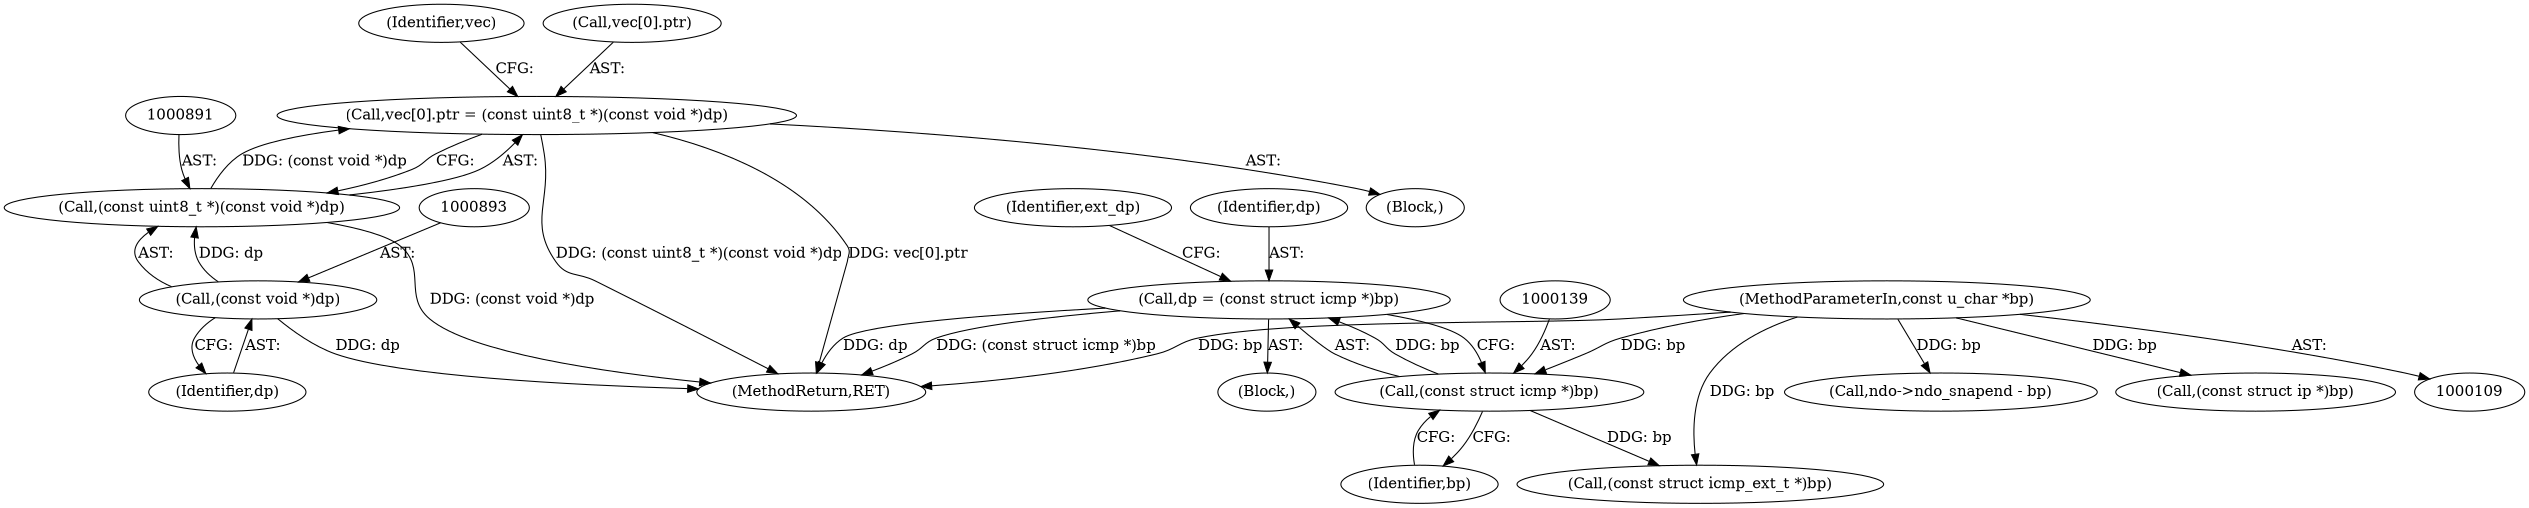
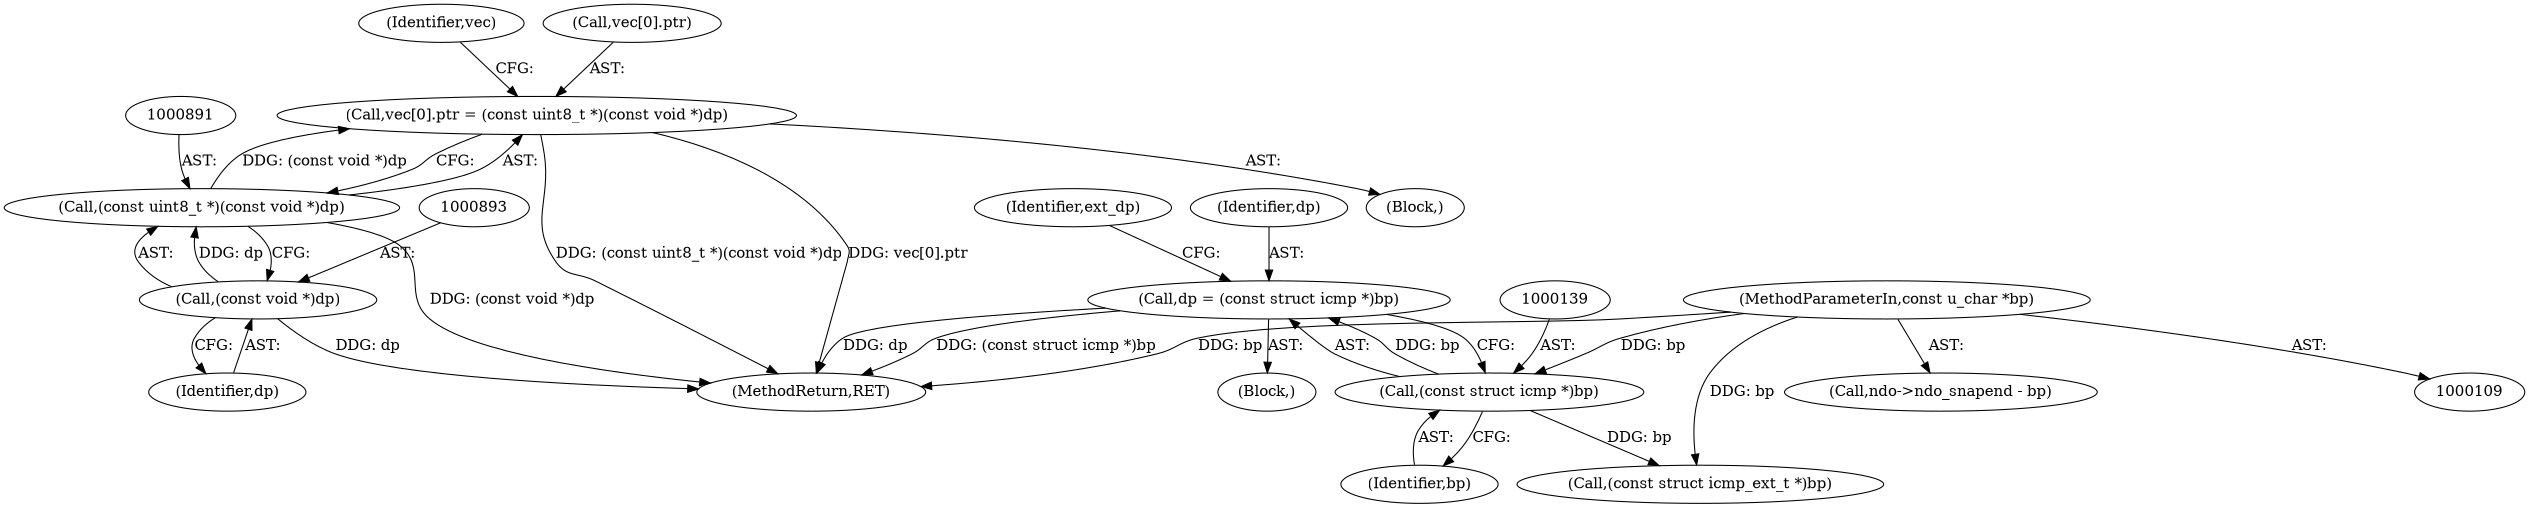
edge "(Call,(const uint8_t *)(const void *)dp)" -> "(Call,(const void *)dp)": added, label "CFG:"
edge "(MethodParameterIn,const u_char *bp)" -> "(Call,ndo->ndo_snapend - bp)": label "DDG: bp" -> "AST: "
node "(Call,(const struct ip *)bp)": removed
edge "(Identifier,bp)" -> "(Call,(const struct icmp *)bp)": label "CFG: " -> "AST: "
